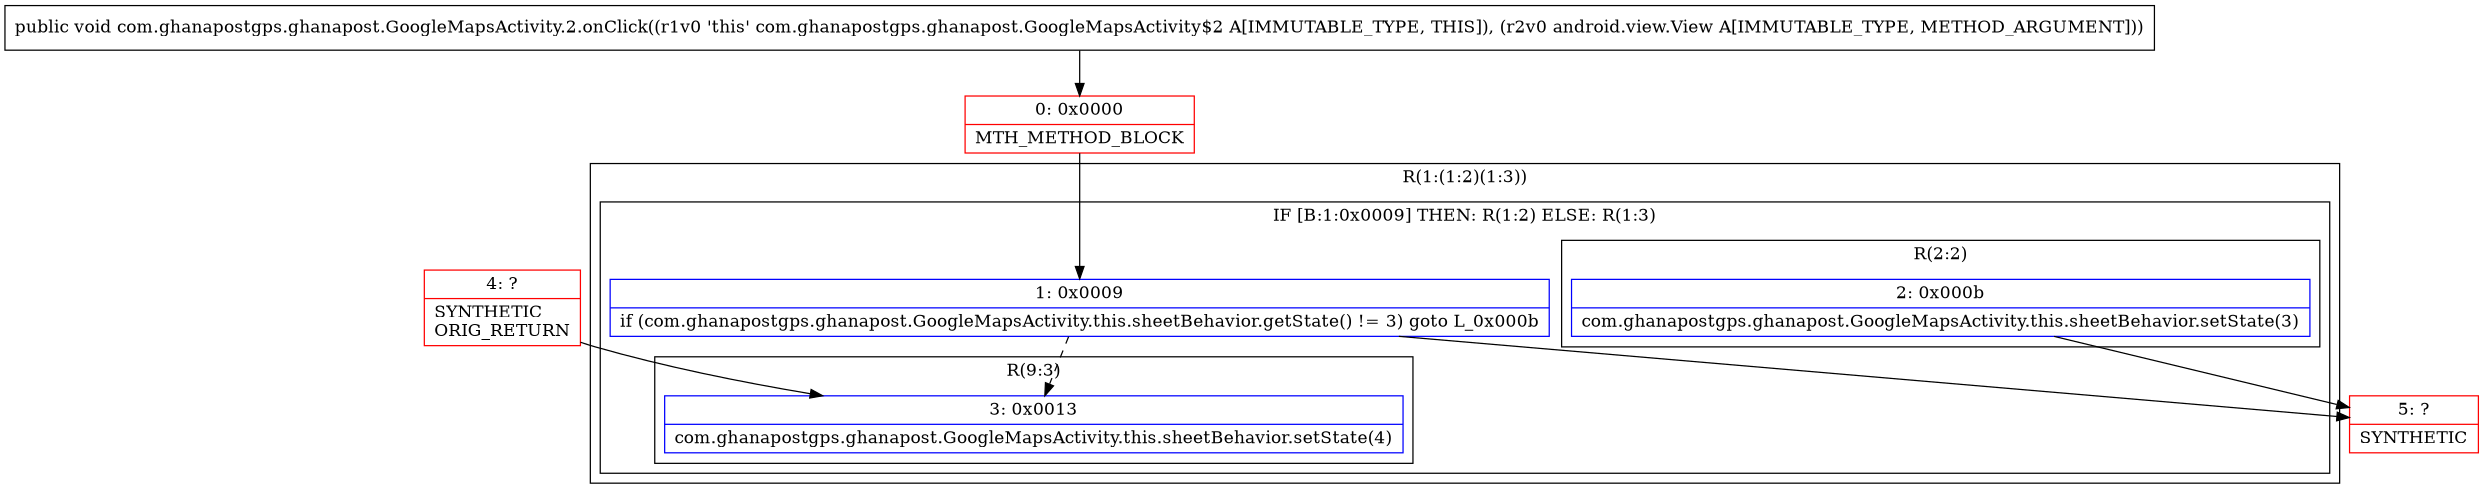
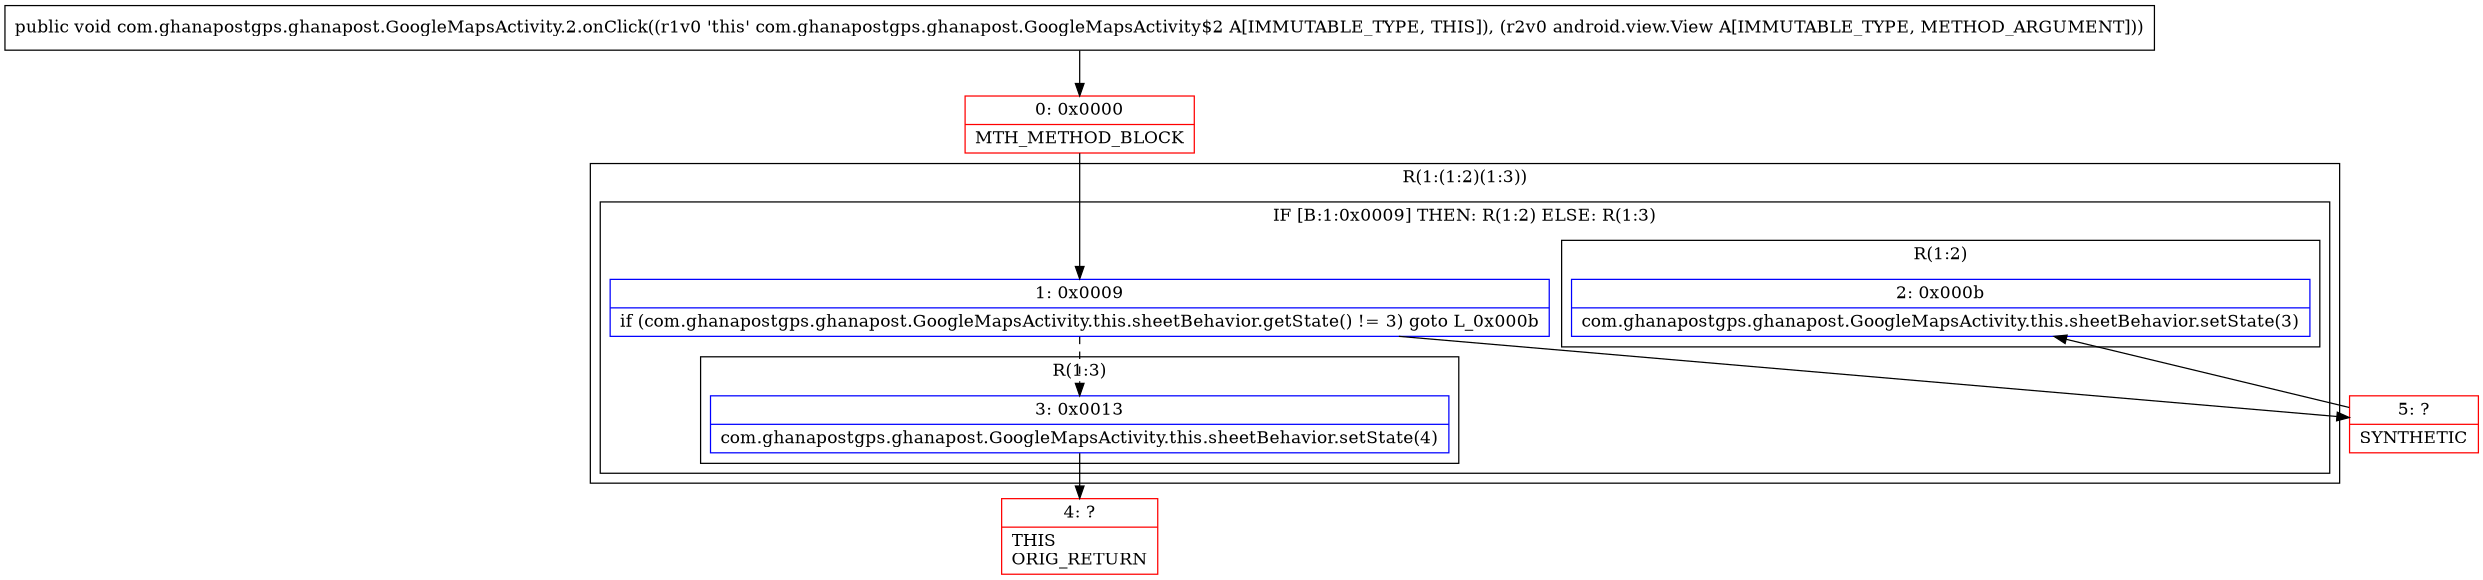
cluster "R(2:2)": label "R(2:2)" -> "R(1:2)"
node "4: ?": text "SYNTHETIC" -> "THIS"
edge "2: 0x000b" -> "5: ?": reversed
cluster "R(9:3)": label "R(9:3)" -> "R(1:3)"
edge "4: ?" -> "3: 0x0013": reversed
